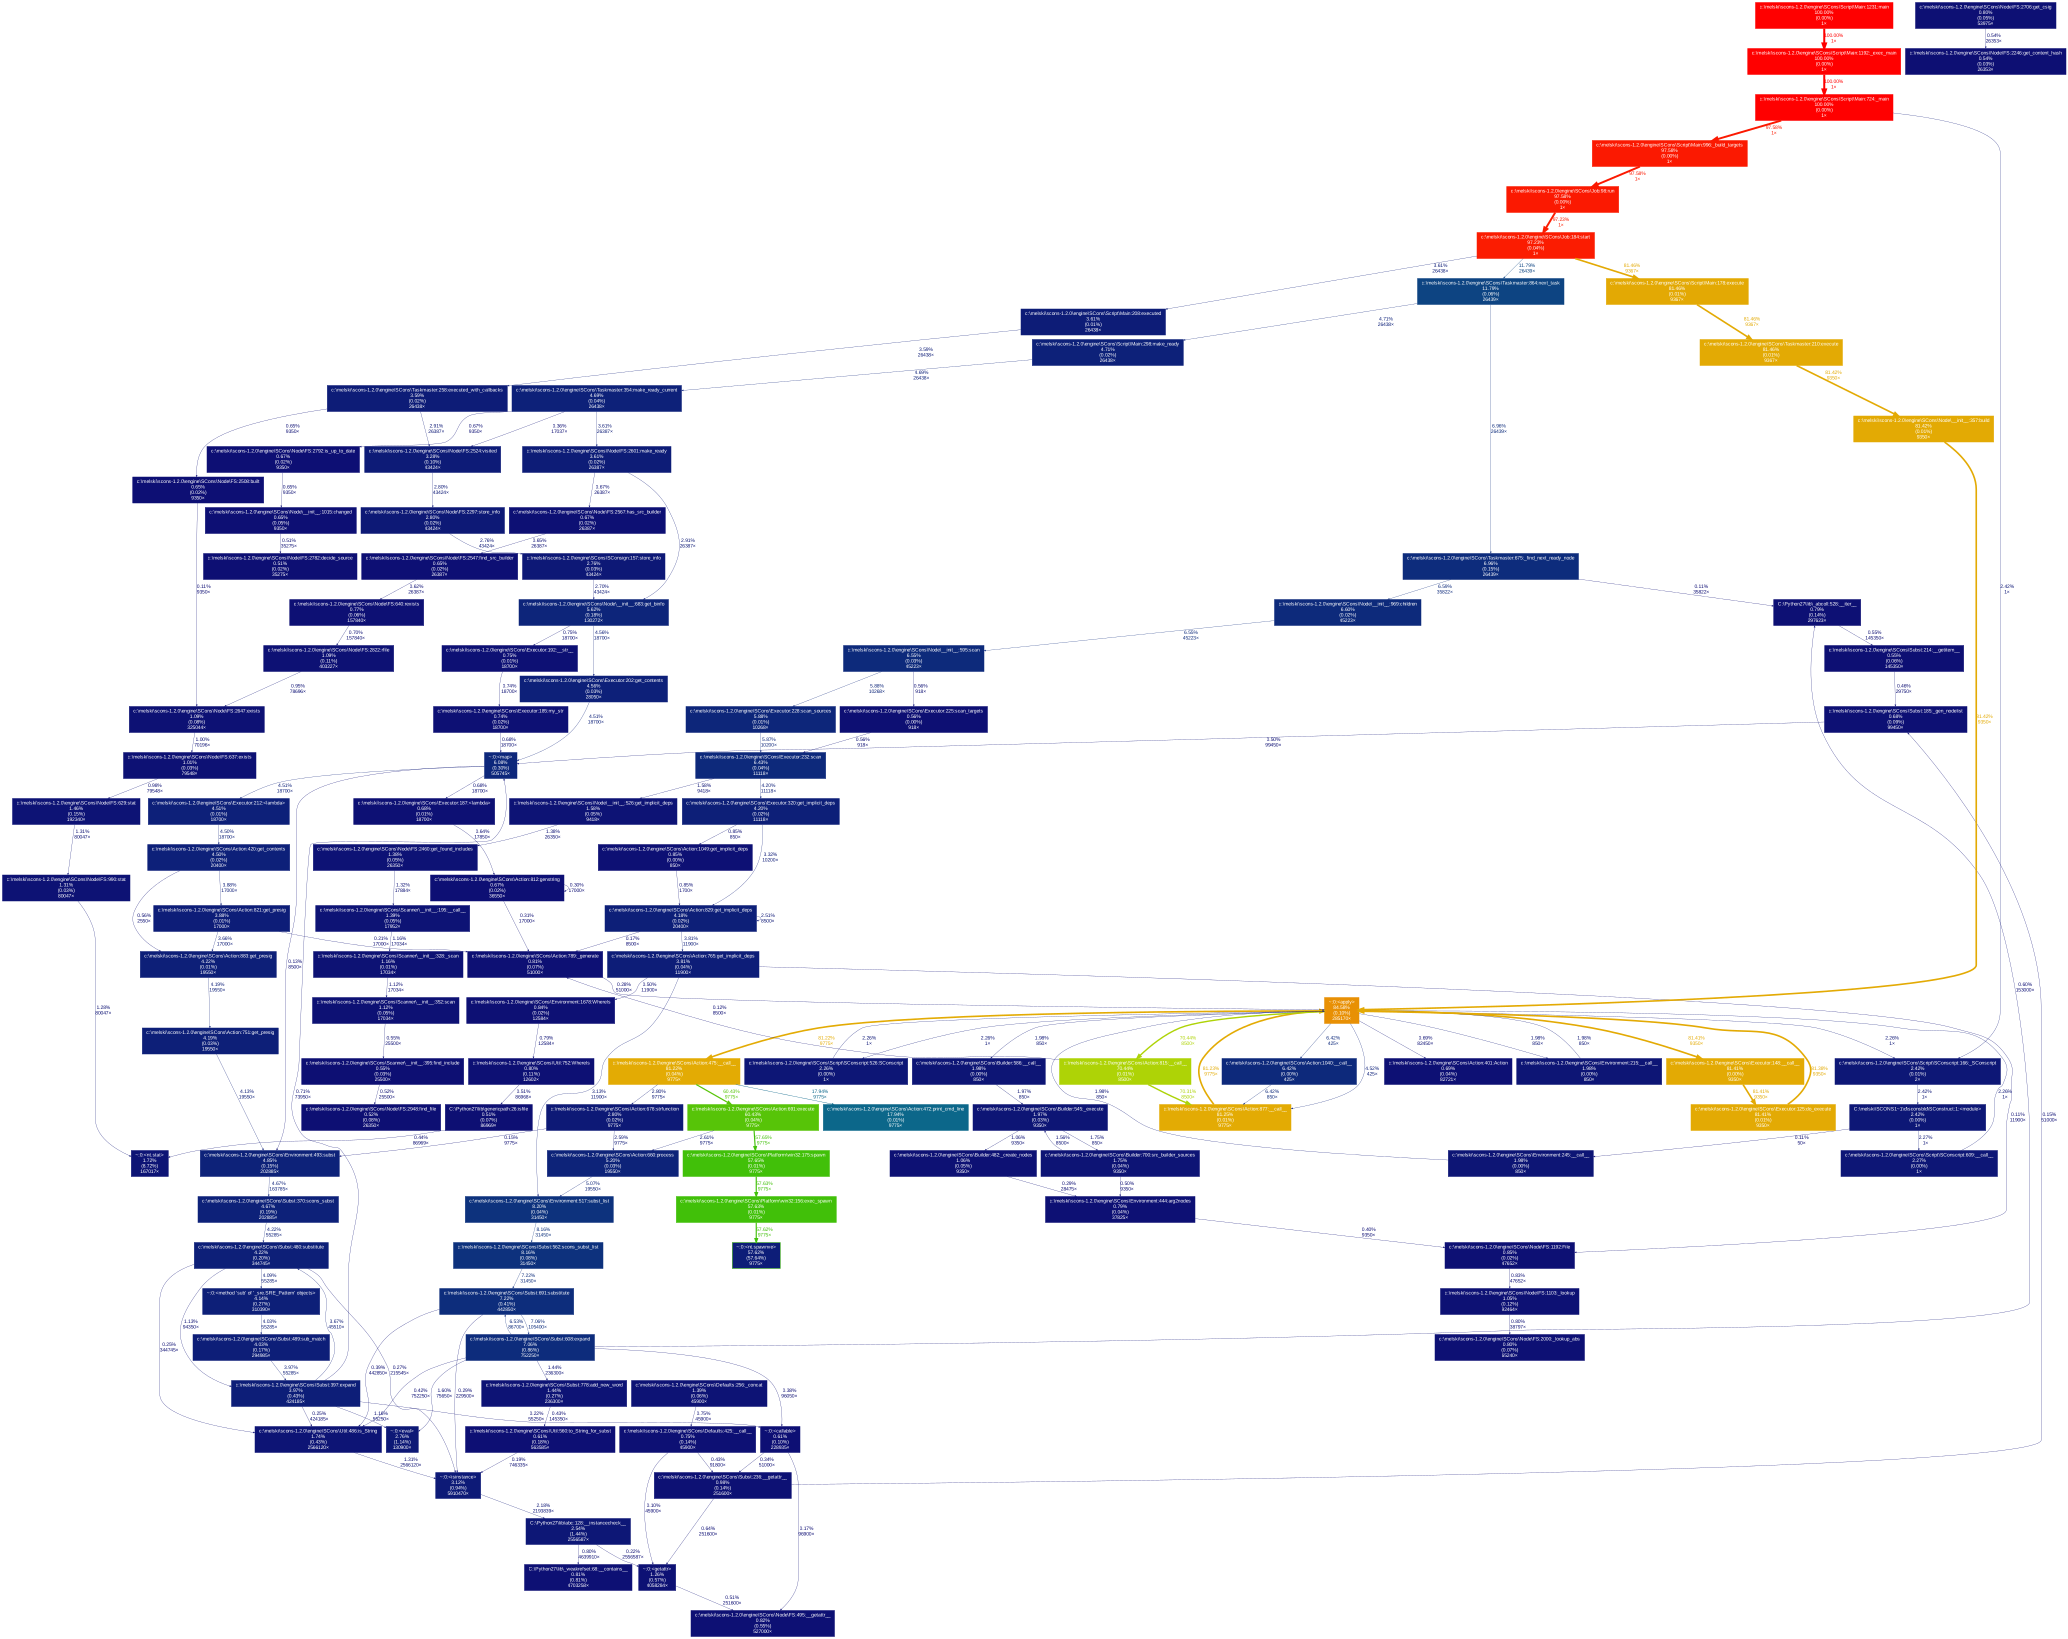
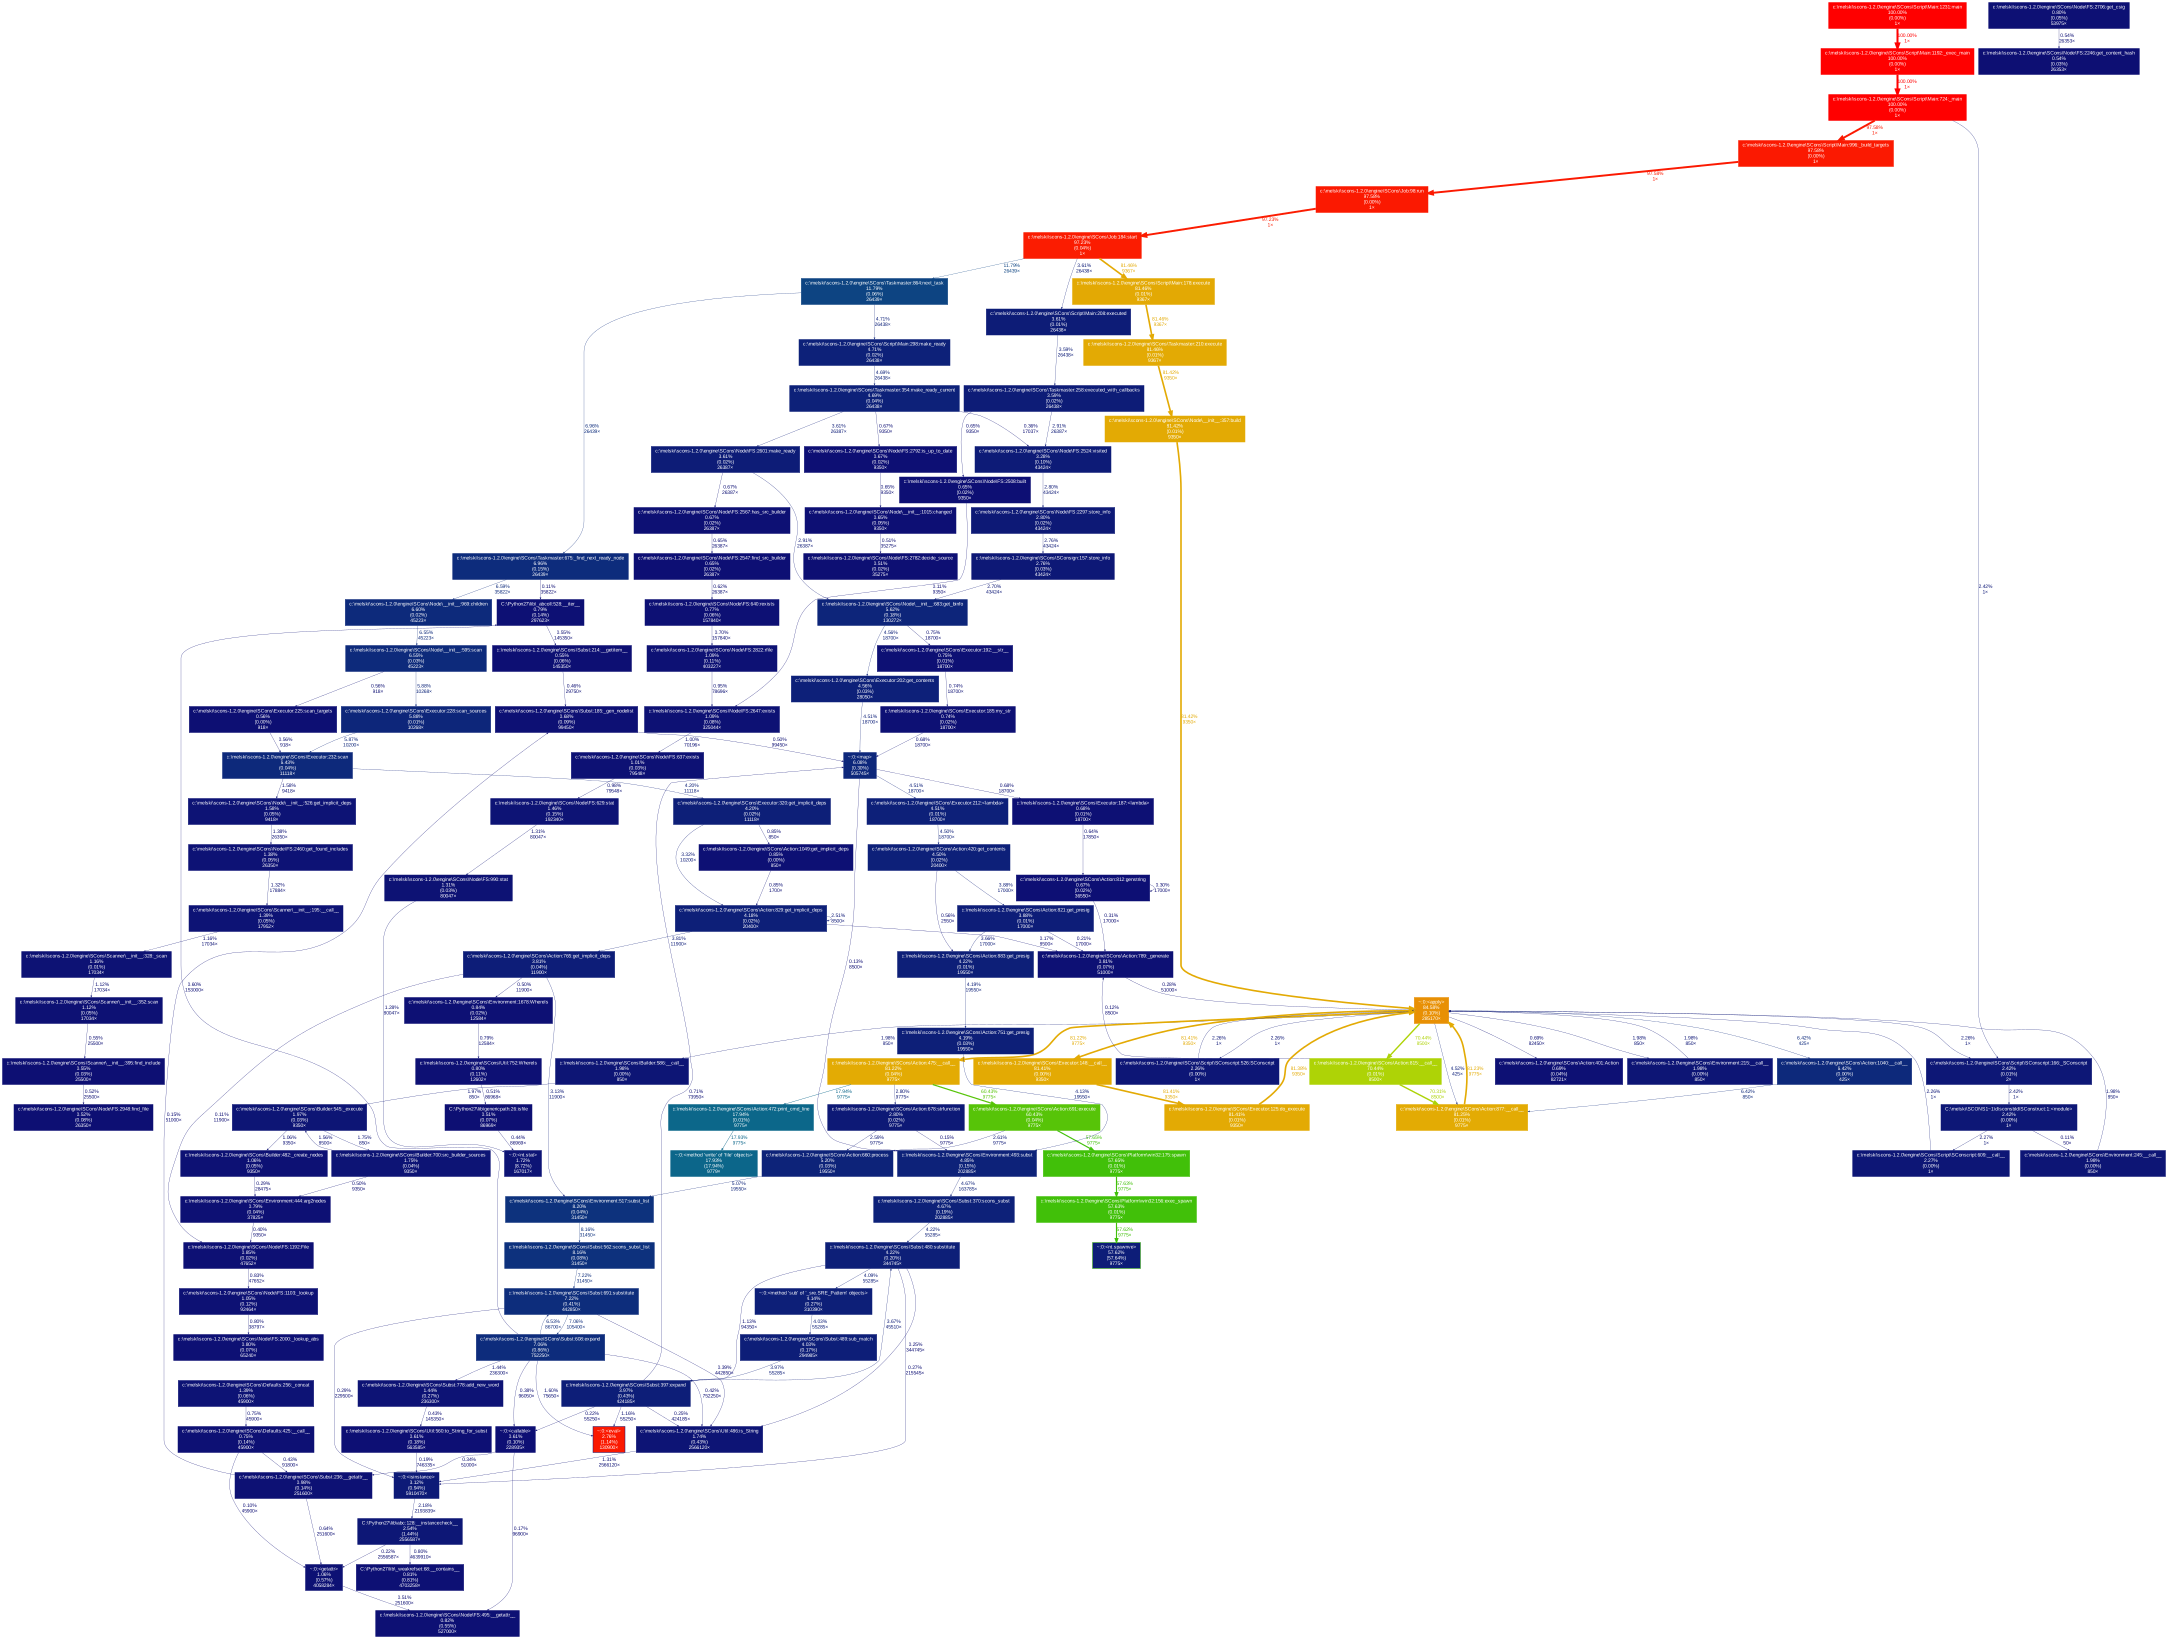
node "~:0:<method 'write' of 'file' objects> 17.93% (17.94%) 9779×": added
node "~:0:<eval> 2.76% (1.14%) 130900×": fillcolor #0d1876 -> #fb1901
node "~:0:<getattr> 1.26% (0.57%) 4058284×": label "~:0:<getattr> 1.26% (0.57%) 4058284×" -> "~:0:<getattr> 1.06% (0.57%) 4058284×"
